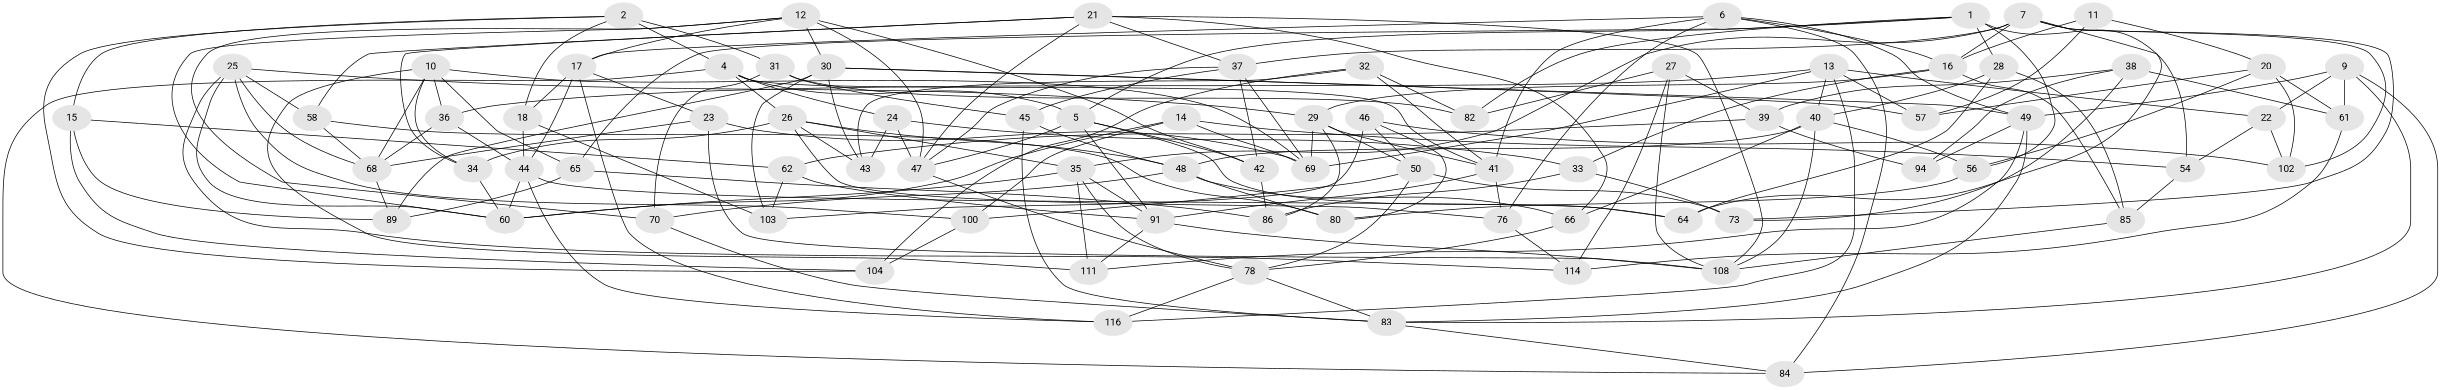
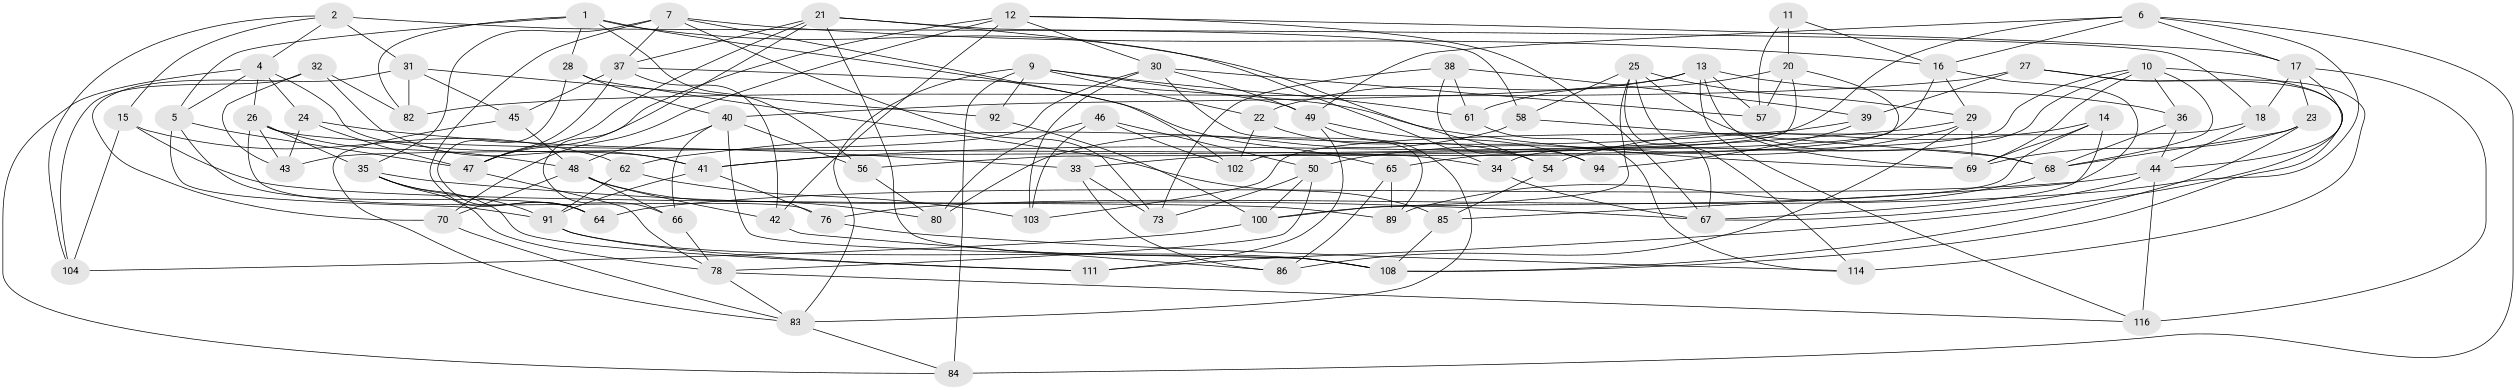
node "92": added
edge "5" -- "42": now "48" -- "42"
node "60": label "60" -> "67"
